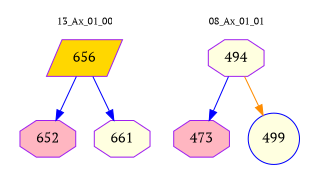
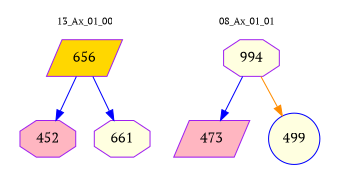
node "494": label "494" -> "994"
node "652": label "652" -> "452"
node "473": shape octagon -> parallelogram
